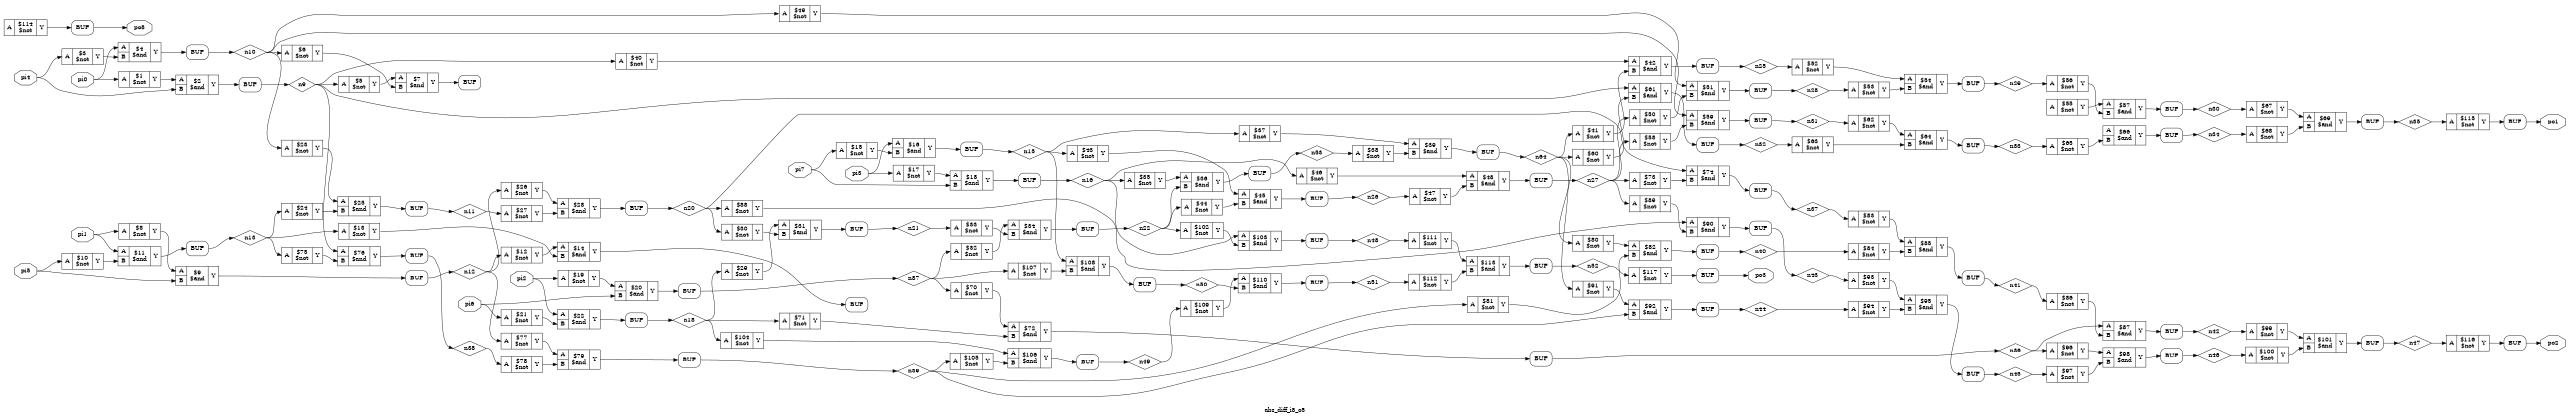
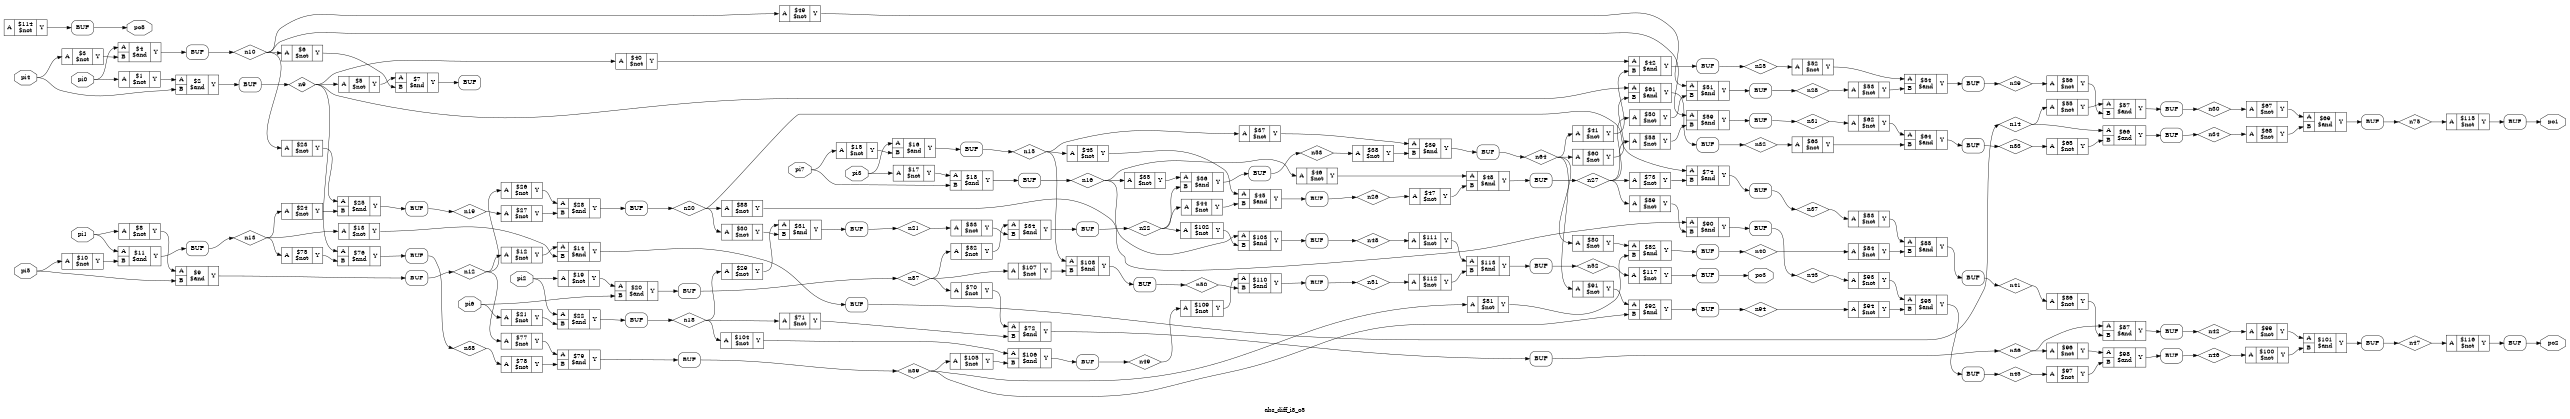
node "n35": label "n35" -> "n75"
node "n14": added
node "n11": label "n11" -> "n19"
node "n44": label "n44" -> "n94"
